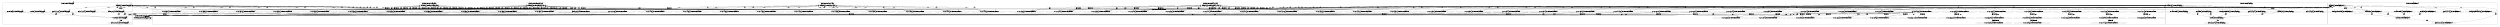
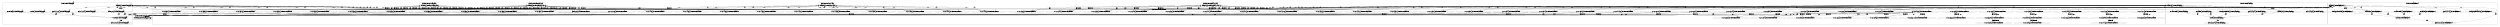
edge "1_fwatchdog#ServerID_6dcbcc88d5-4vpdn" -> "10.1.80.1:55484#ServerID_OuterContainerID": label "connect" -> "RESPONSE"
